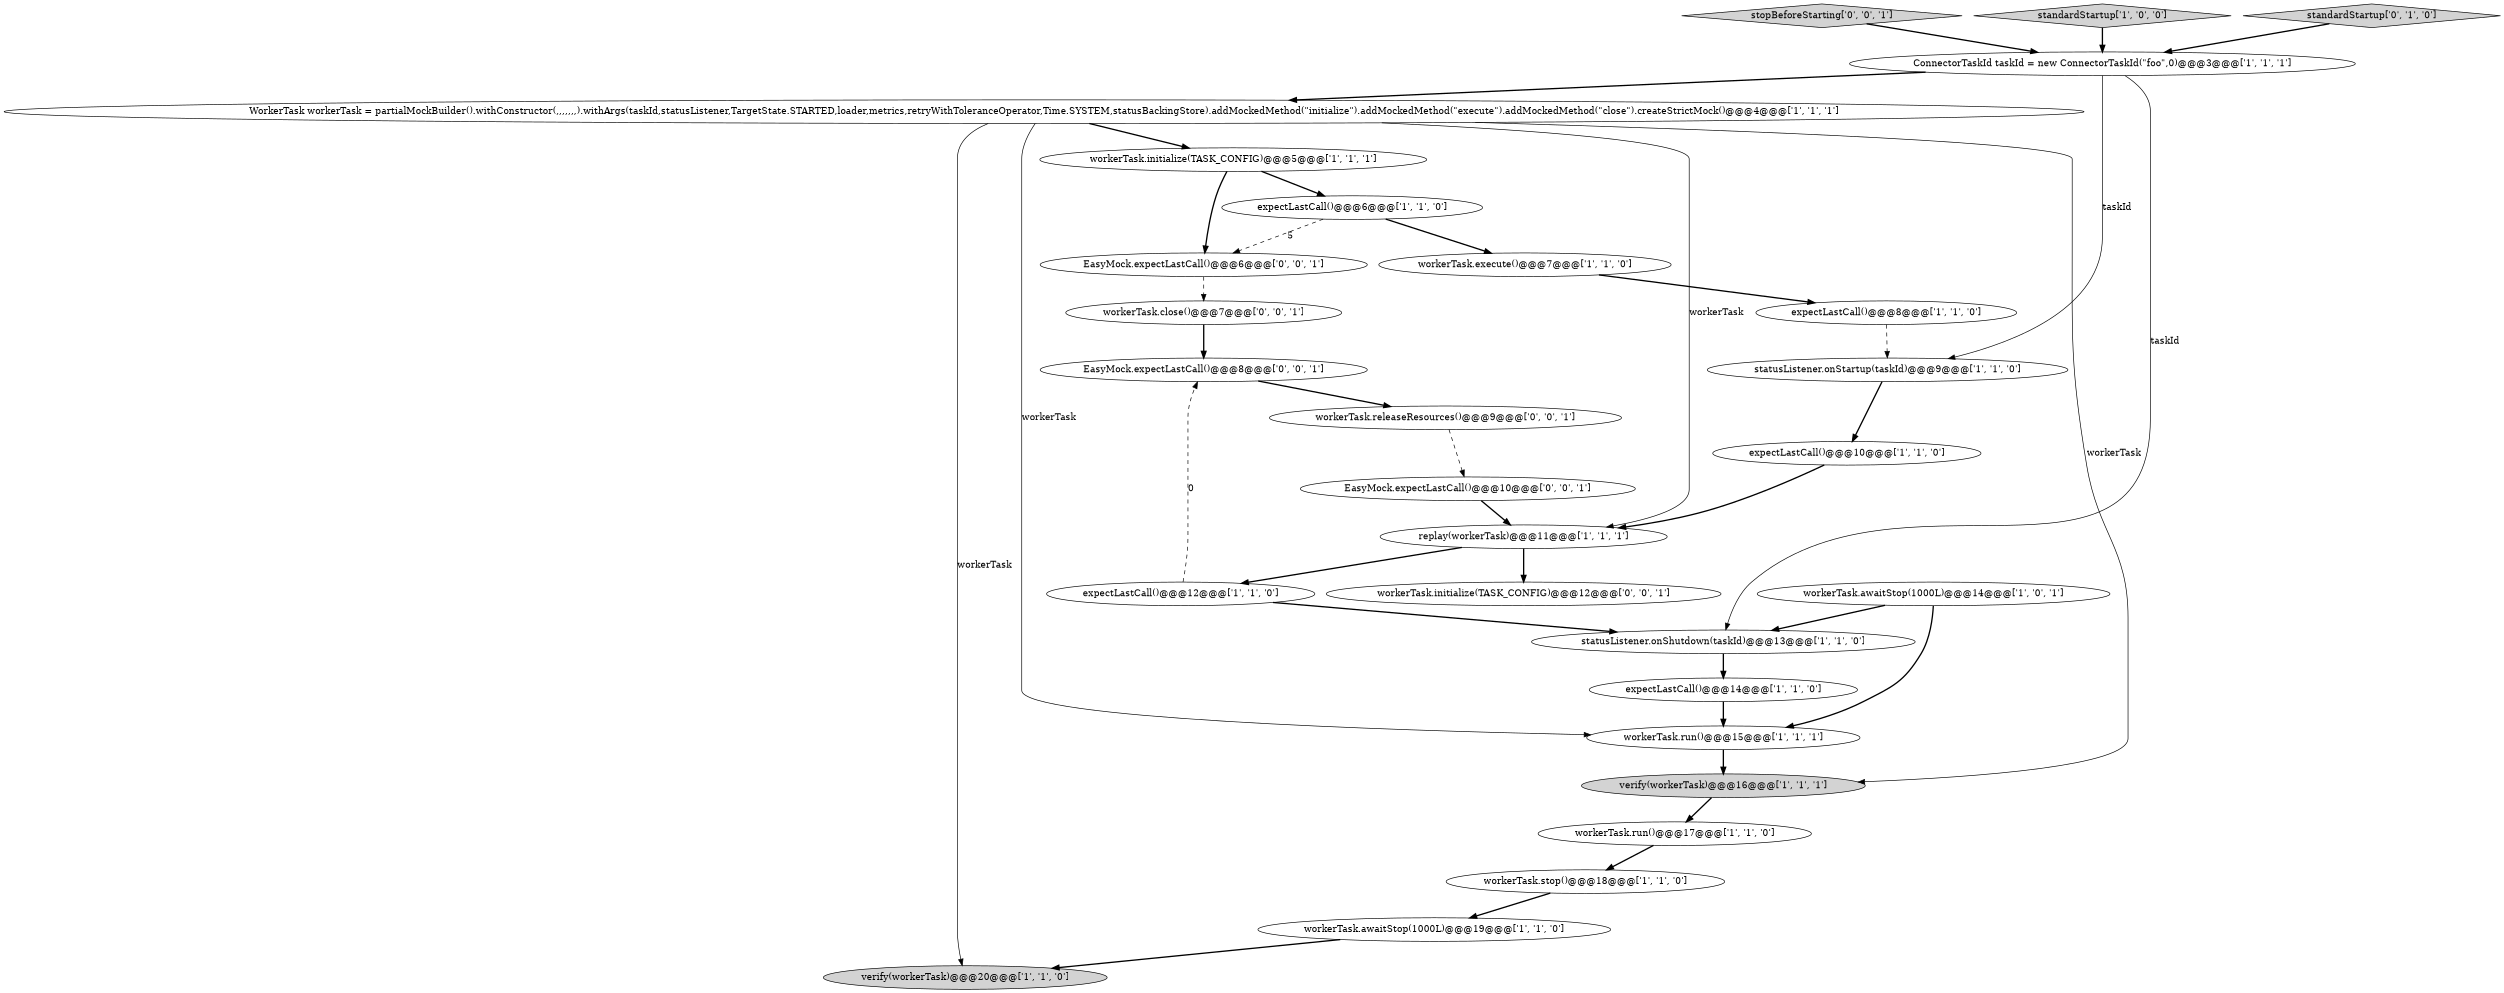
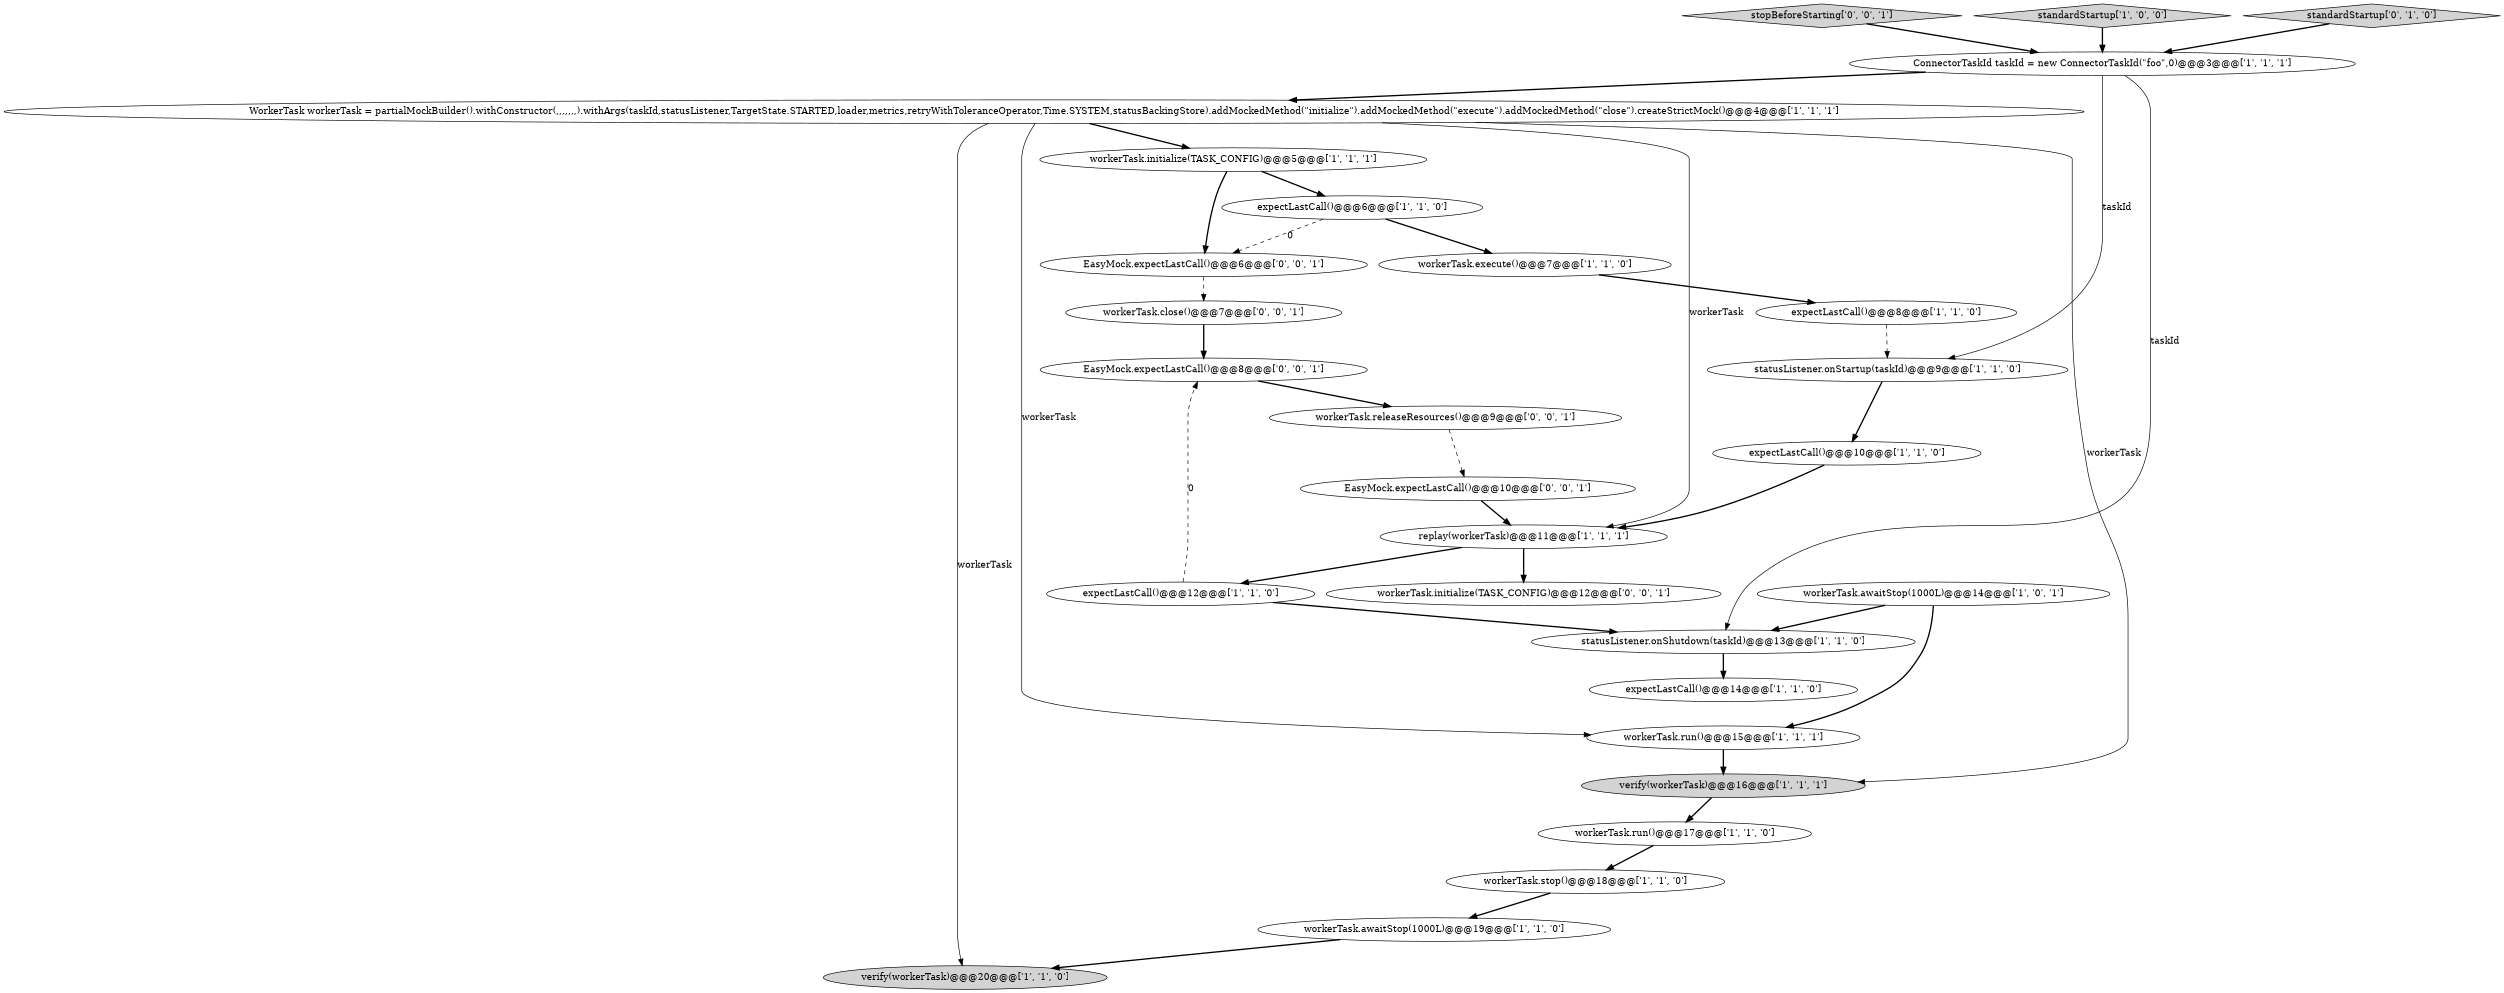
edge "expectLastCall()@@@6@@@['1', '1', '0']" -> "EasyMock.expectLastCall()@@@6@@@['0', '0', '1']": label "5" -> "0"
edge "expectLastCall()@@@14@@@['1', '1', '0']" -> "workerTask.run()@@@15@@@['1', '1', '1']": removed
